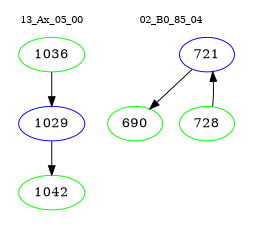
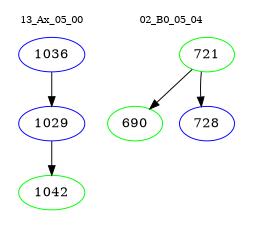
cluster "02_B0_85_04": label "02_B0_85_04" -> "02_B0_05_04"
node "1036": color green -> blue
node "721": color blue -> green
edge "728" -> "721": reversed
node "728": color green -> blue
